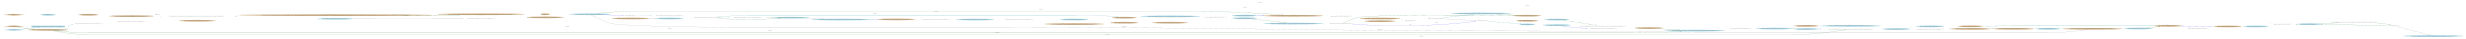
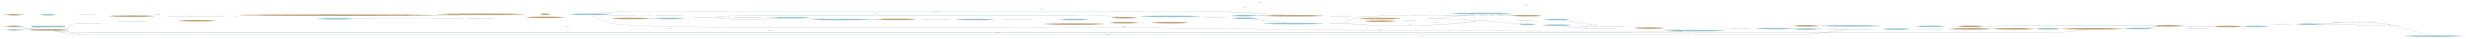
node "final int WINDOW_SIZE = 3@@@4@@@['0', '0', '1']": fillcolor tan -> white
node "testHarness.initializeState(snapshot)@@@29@@@['0', '1', '0']": fillcolor tan -> white
